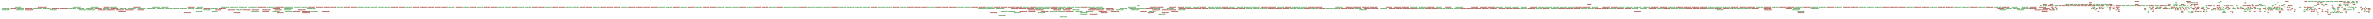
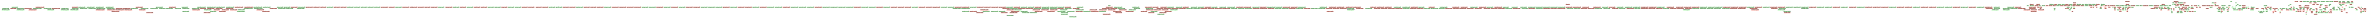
node "kernel-module-ppp-deflate-4.15.13-yocto-standard": added
